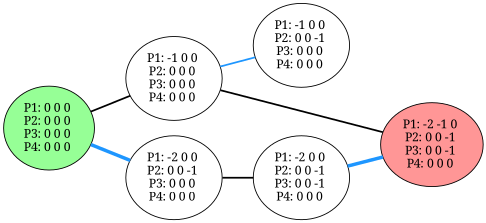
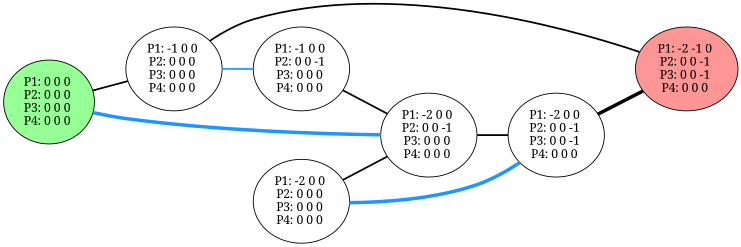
edge "P1: -1 0 0 P2: 0 0 -1 P3: 0 0 0 P4: 0 0 0" -- "P1: -2 0 0 P2: 0 0 -1 P3: 0 0 0 P4: 0 0 0": added
edge "P1: -2 -1 0 P2: 0 0 -1 P3: 0 0 -1 P4: 0 0 0" -- "P1: -2 0 0 P2: 0 0 -1 P3: 0 0 -1 P4: 0 0 0": color #1e96ff -> black
node "P1: -2 0 0 P2: 0 0 0 P3: 0 0 0 P4: 0 0 0": added
